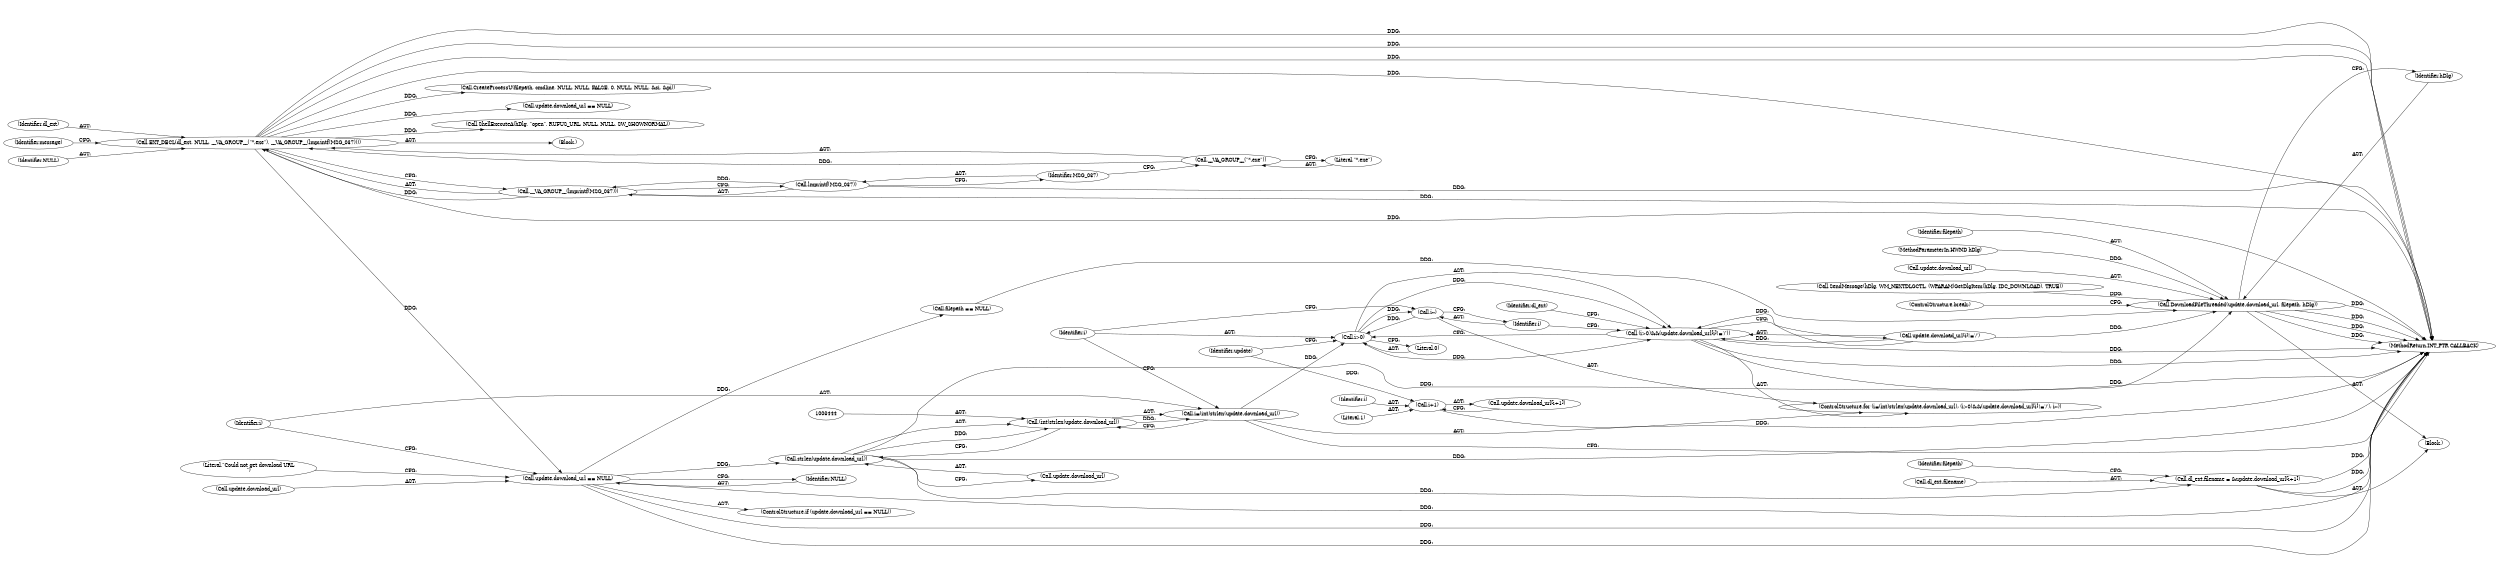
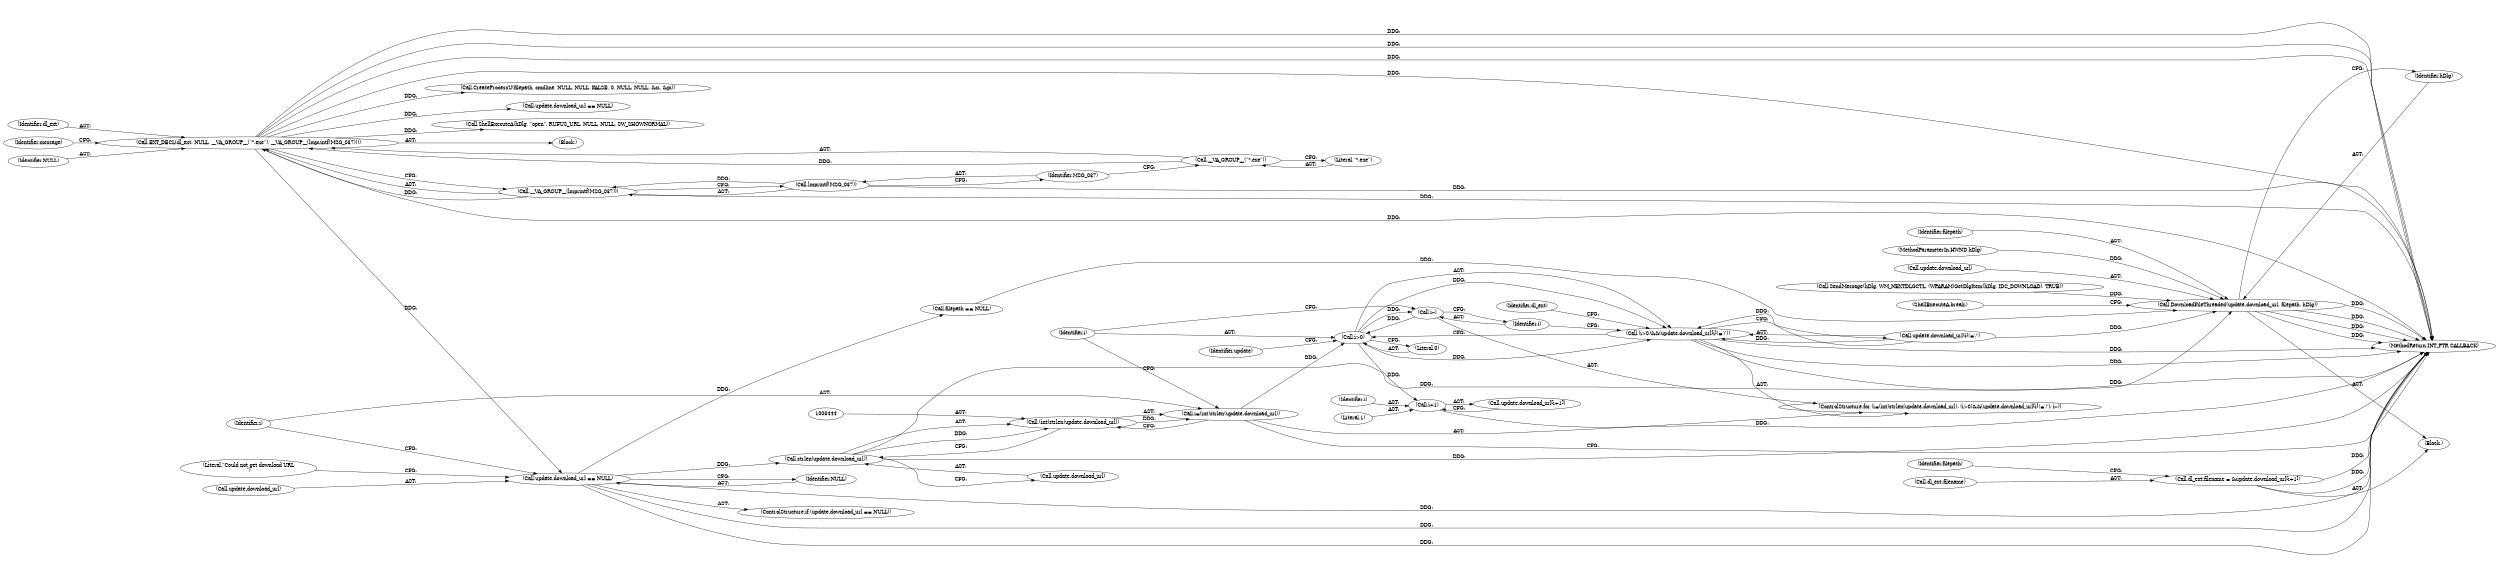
node "(ControlStructure,break;)": label "(ControlStructure,break;)" -> "(ShellExecuteA,break;)"
edge "(Identifier,update)" -> "(Call,i+1)": now "(Call,i>0)" -> "(Call,i+1)"
edge "(Call,strlen(update.download_url))" -> "(Call,dl_ext.filename = &update.download_url[i+1])": removed, label "DDG:"
